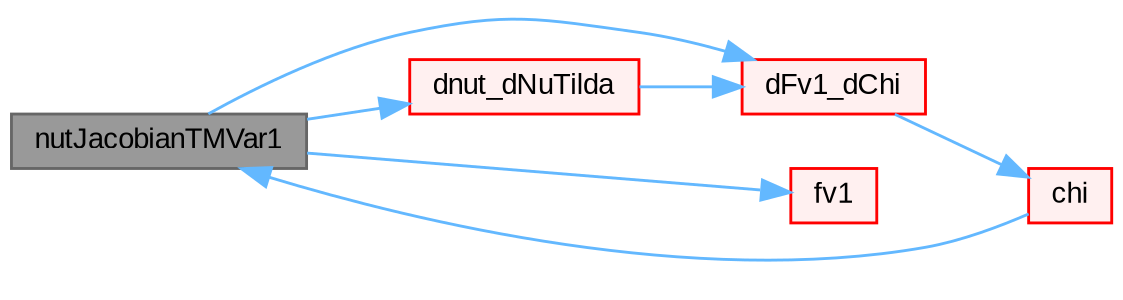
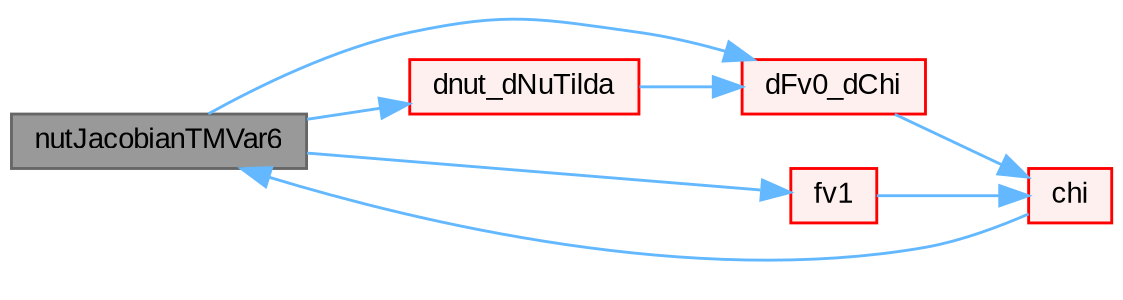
node "dFv1_dChi": label "dFv1_dChi" -> "dFv0_dChi"
node "nutJacobianTMVar1": label "nutJacobianTMVar1" -> "nutJacobianTMVar6"
edge "fv1" -> "chi": added
